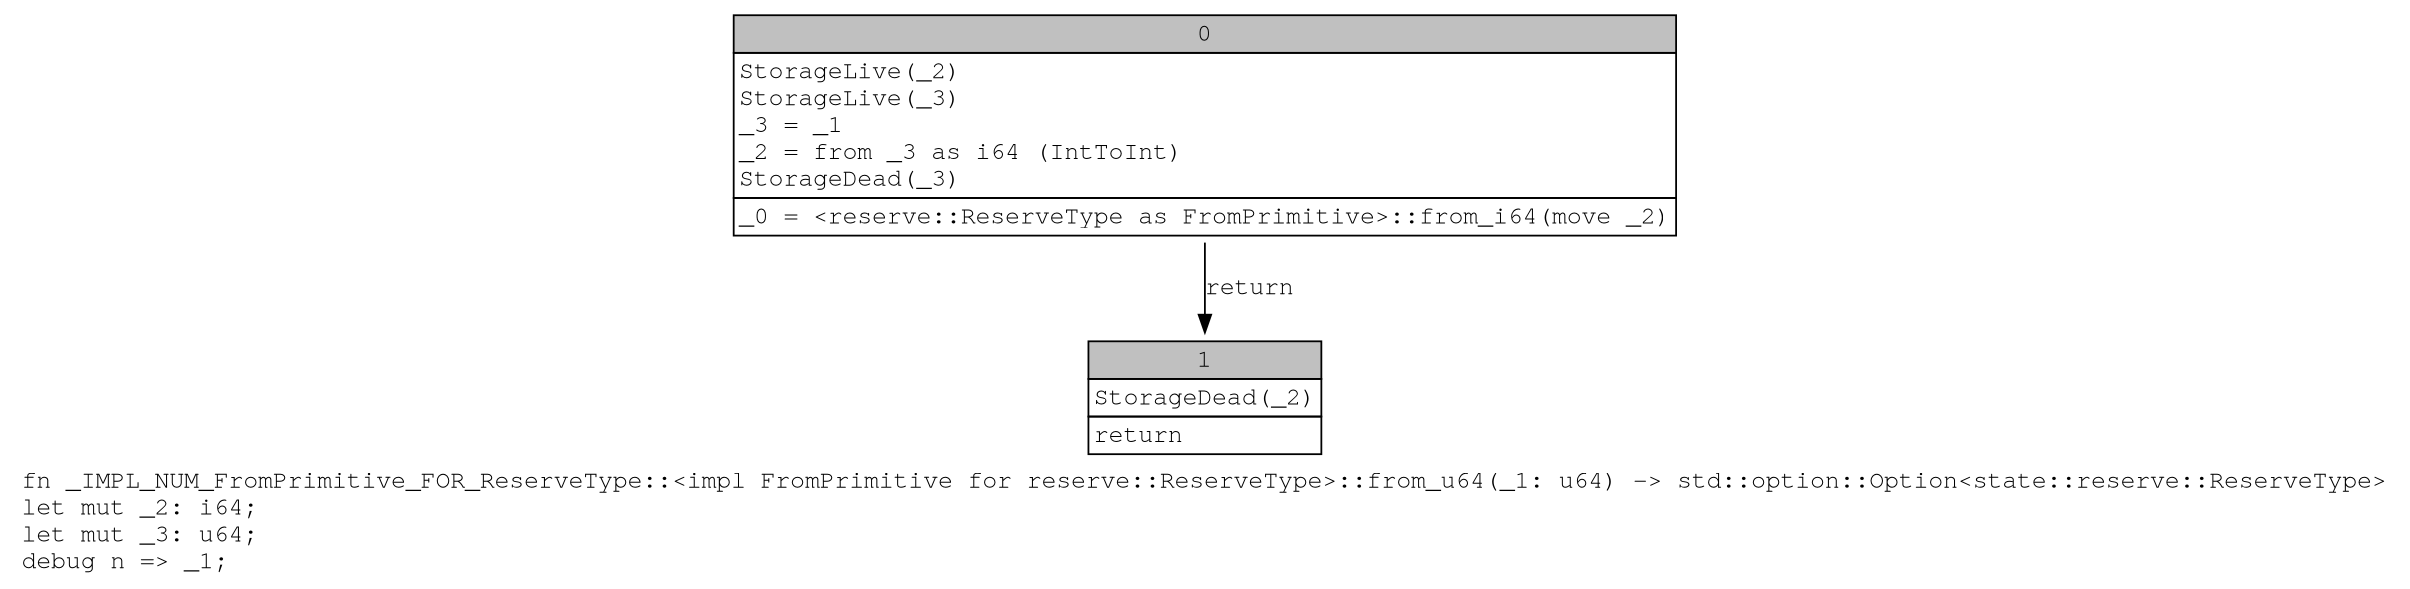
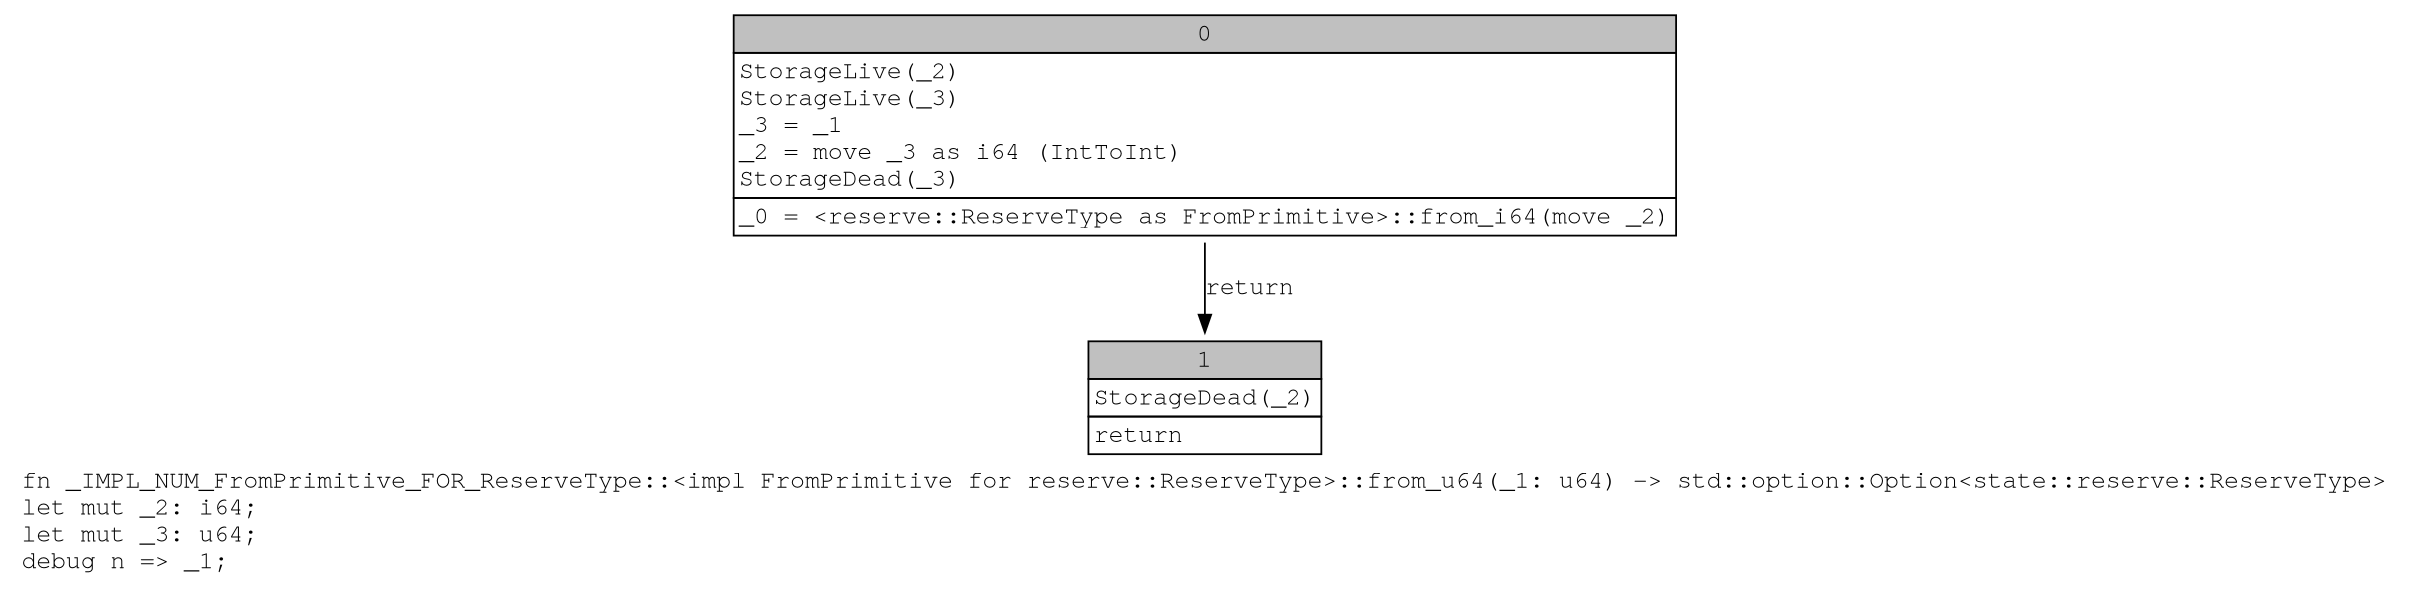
node "0": text "_2 = from _3 as i64 (IntToInt)" -> "_2 = move _3 as i64 (IntToInt)"
